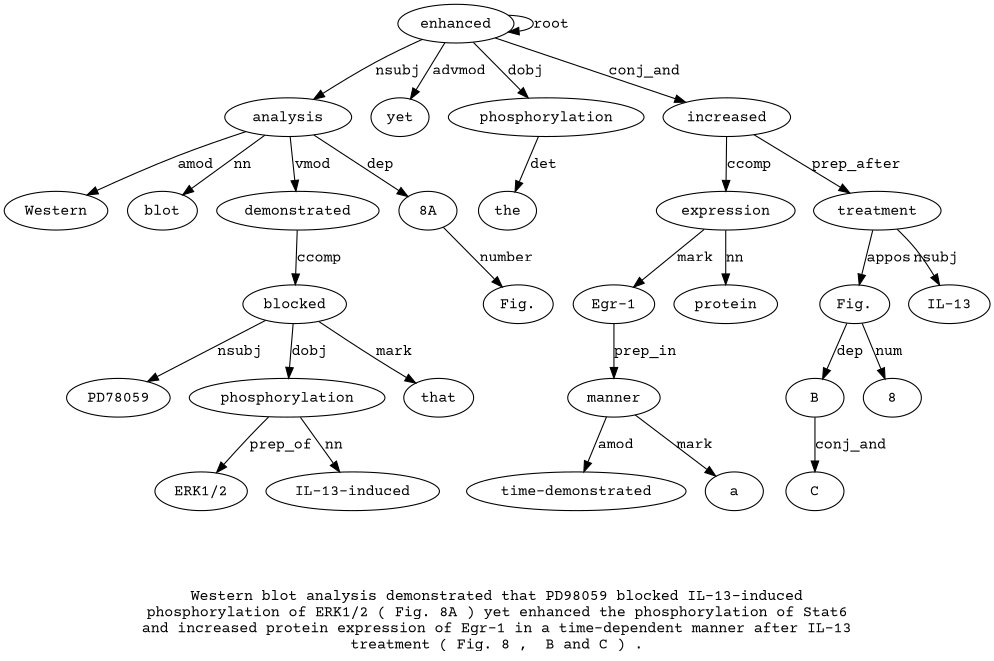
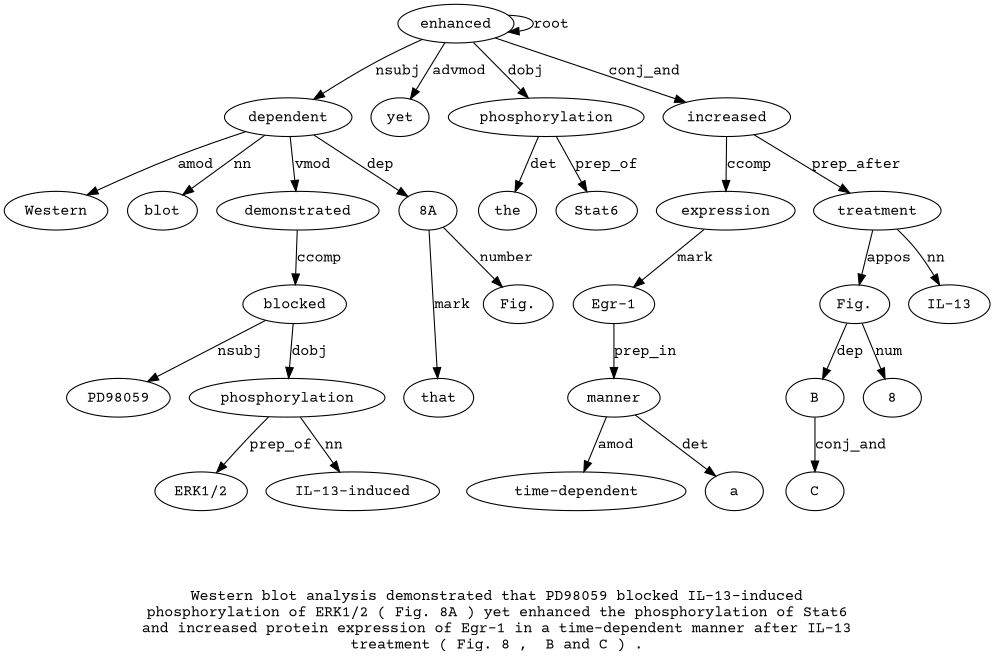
node "analysis": label "analysis" -> "dependent"
node "Stat6": added
edge "treatment" -> "IL-13": label "nsubj" -> "nn"
node "protein": removed
edge "blocked" -> "that": now "8A" -> "that"
node "PD78059": label "PD78059" -> "PD98059"
edge "manner" -> "a": label "mark" -> "det"
node "time-demonstrated": label "time-demonstrated" -> "time-dependent"
